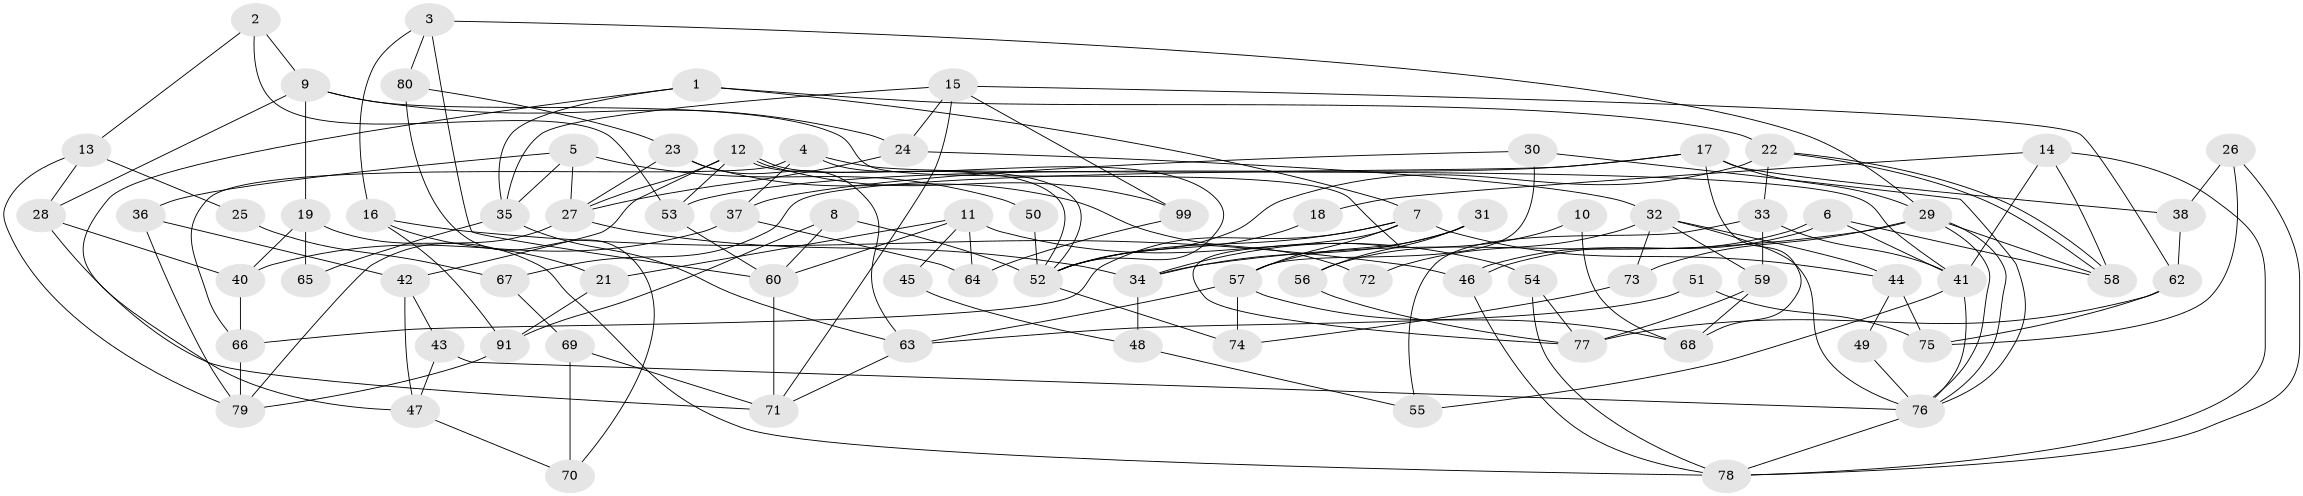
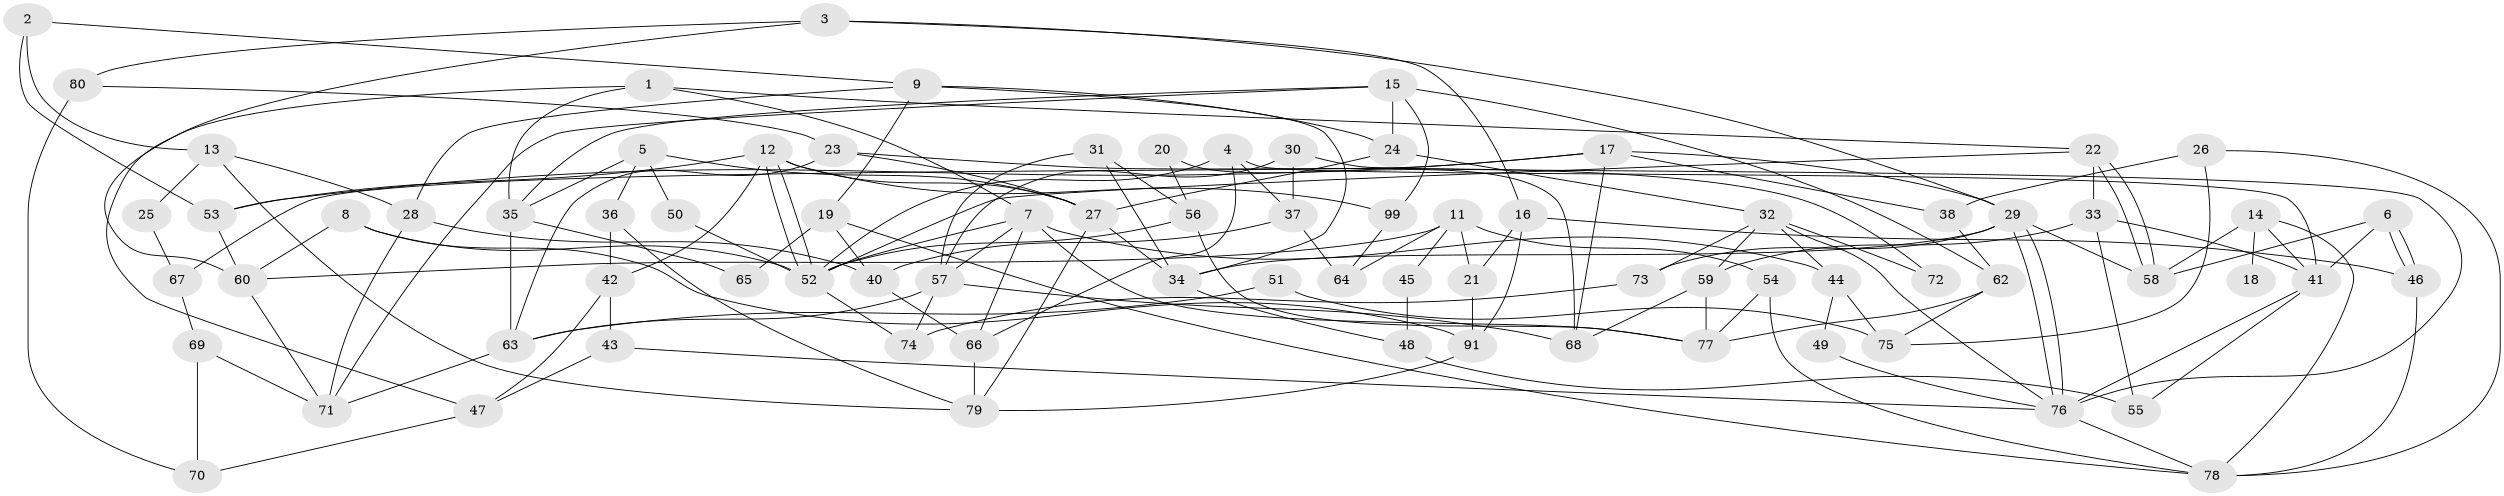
node "10": label "10" -> "20"
edge "18" -- "52": now "56" -- "52"
